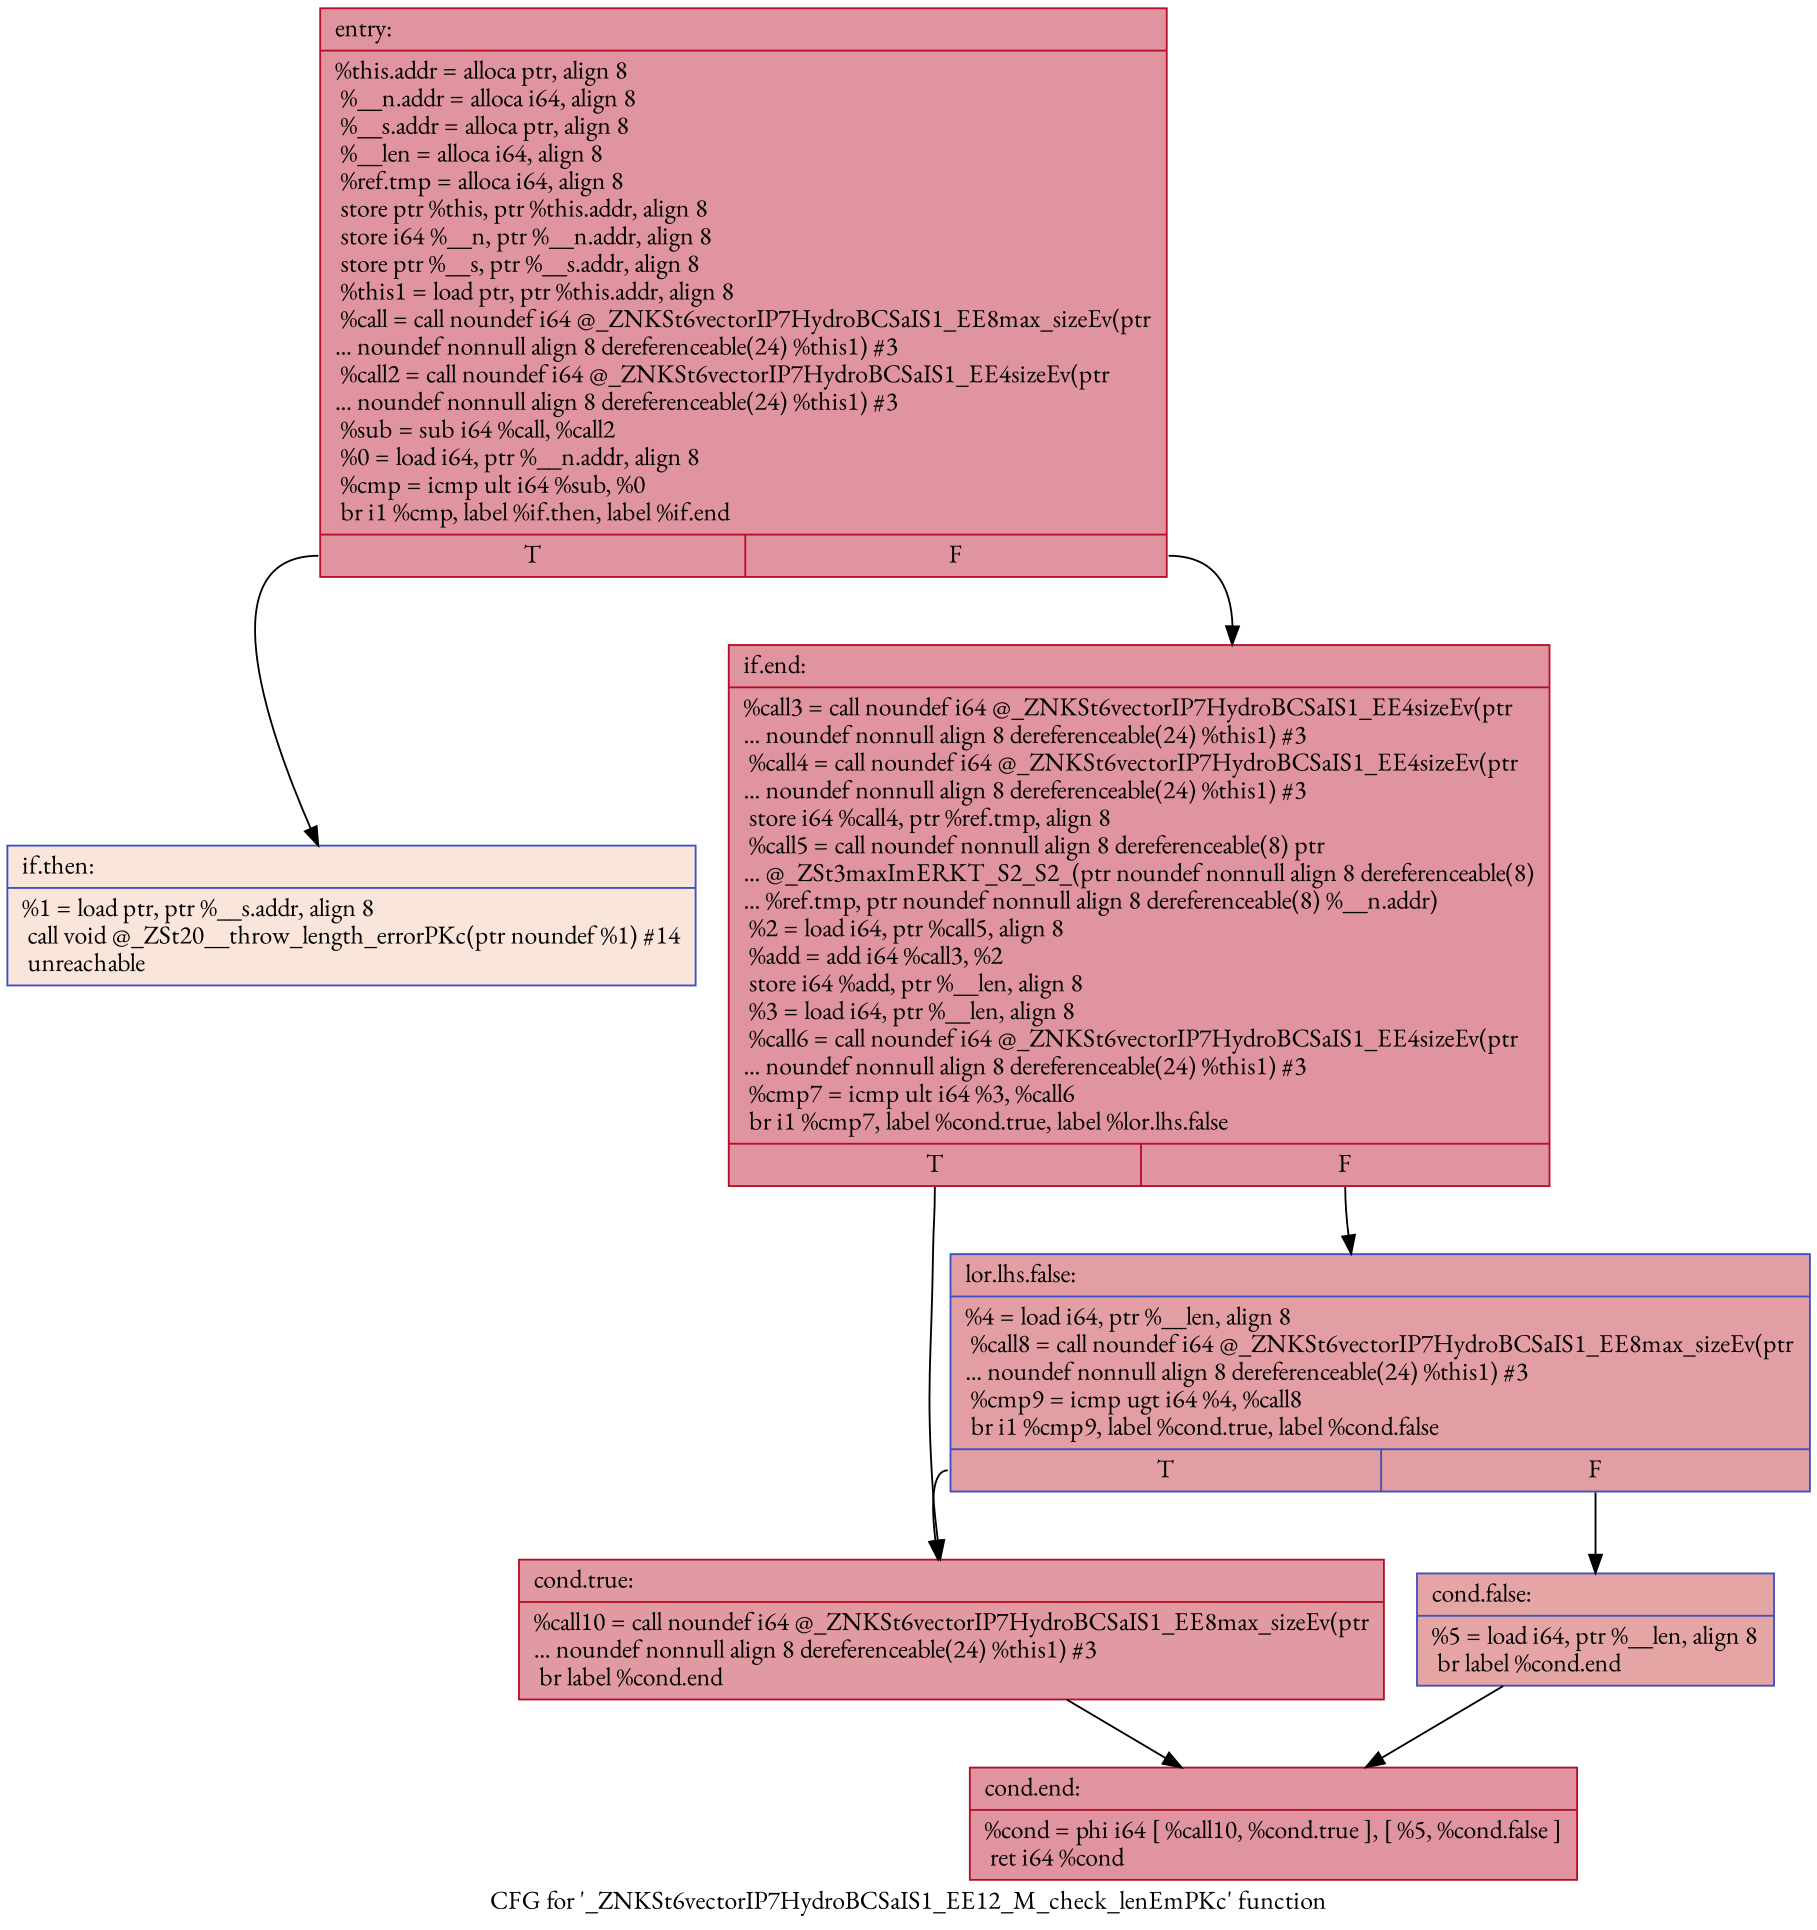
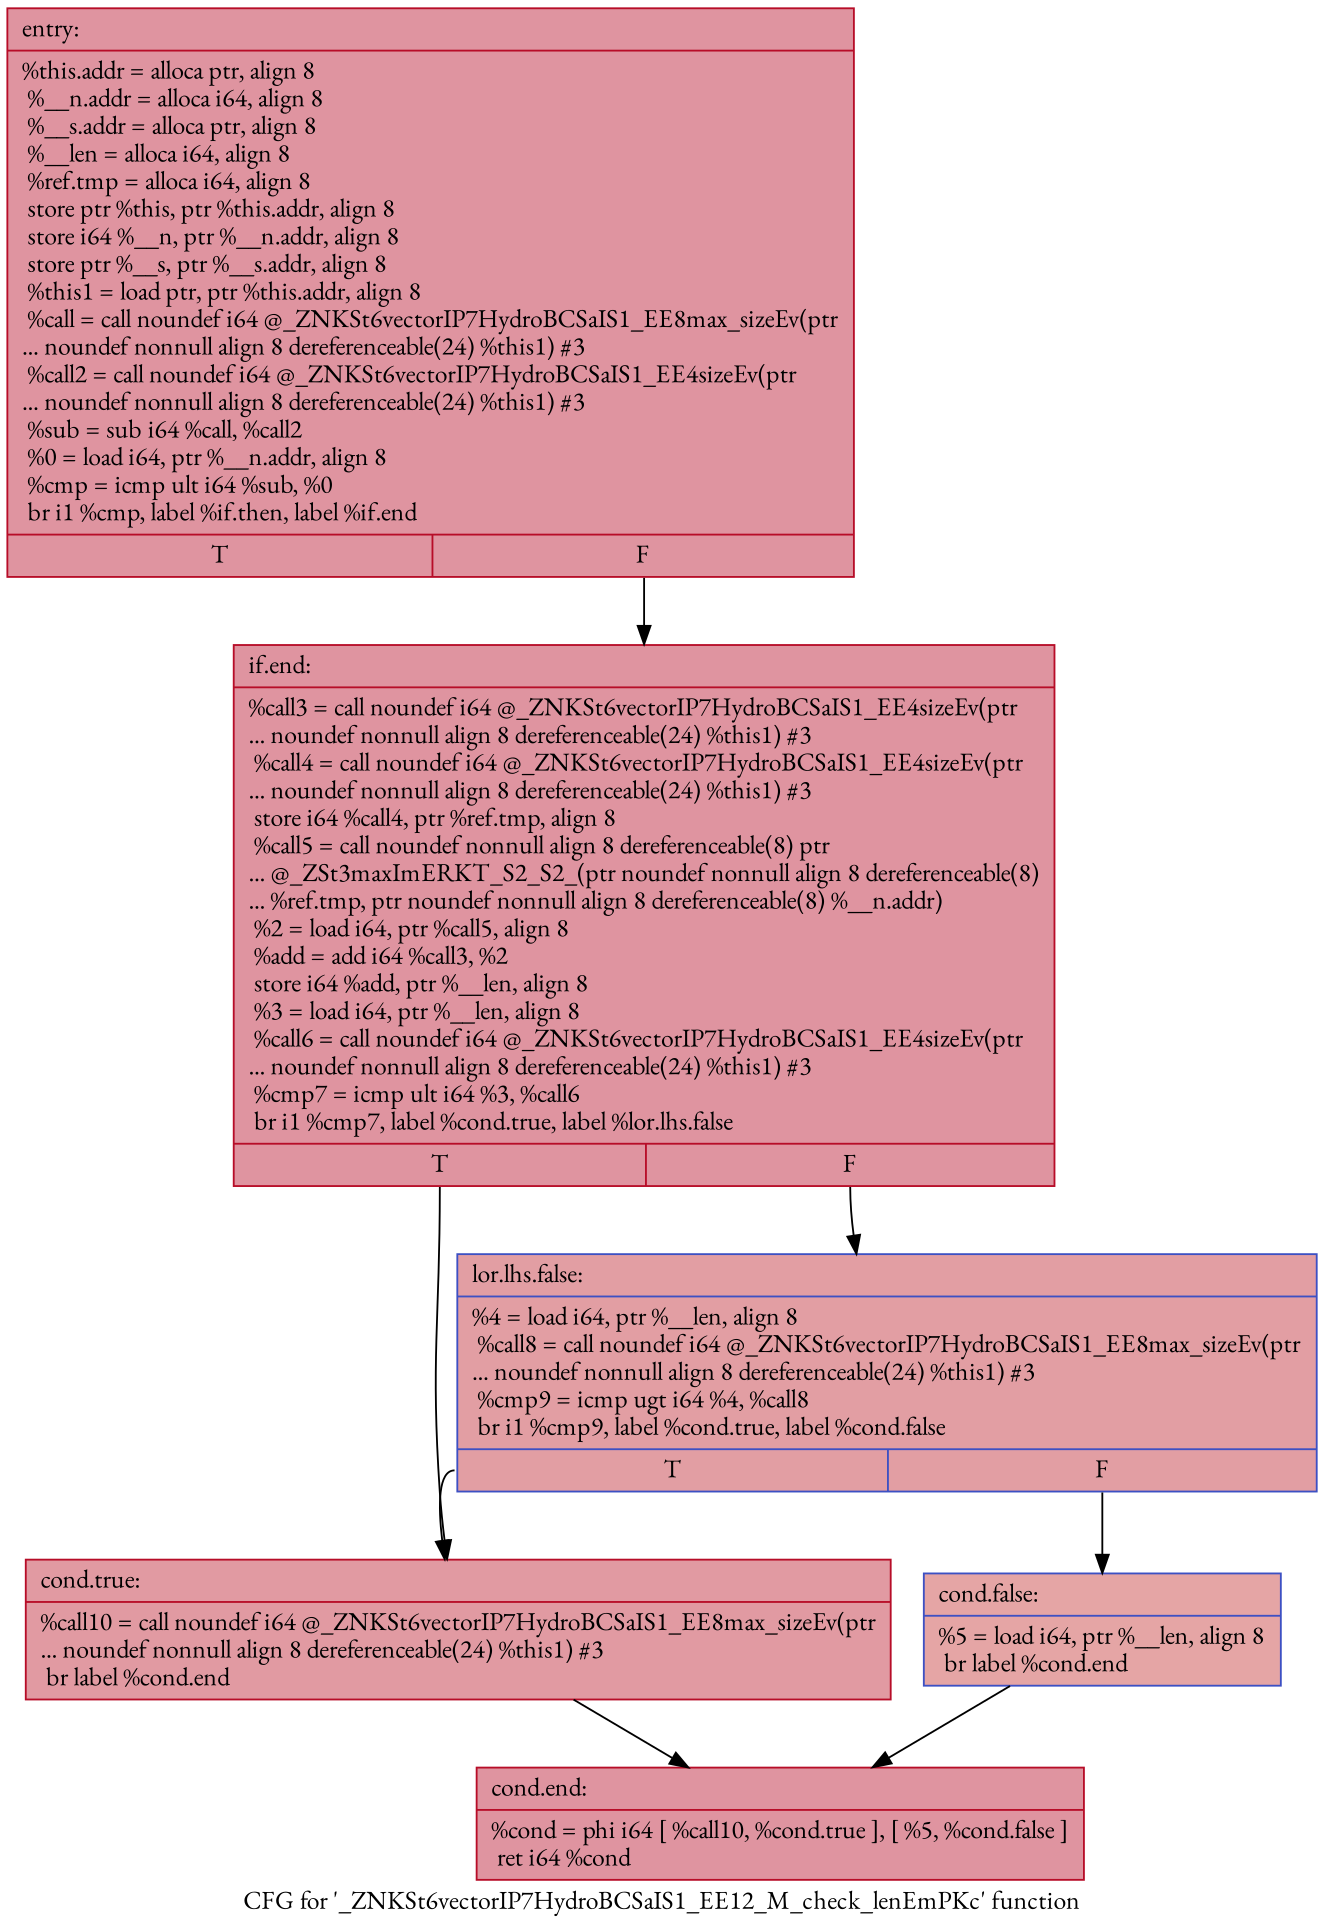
node "if.then:": removed
